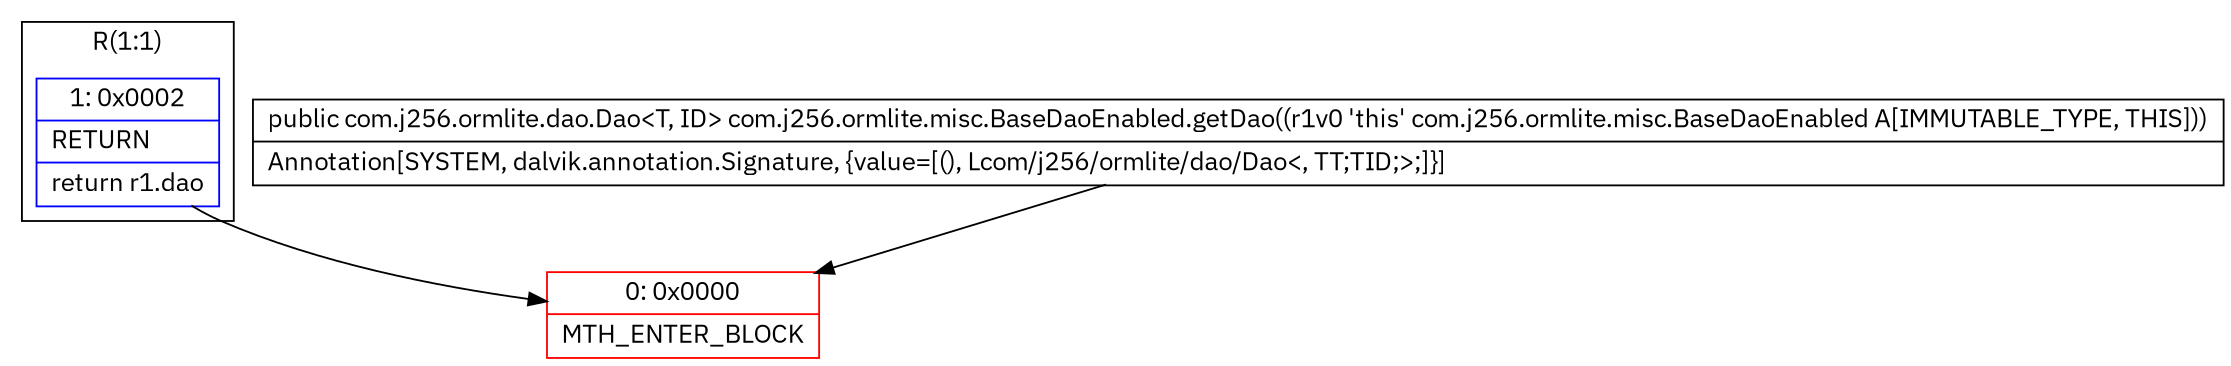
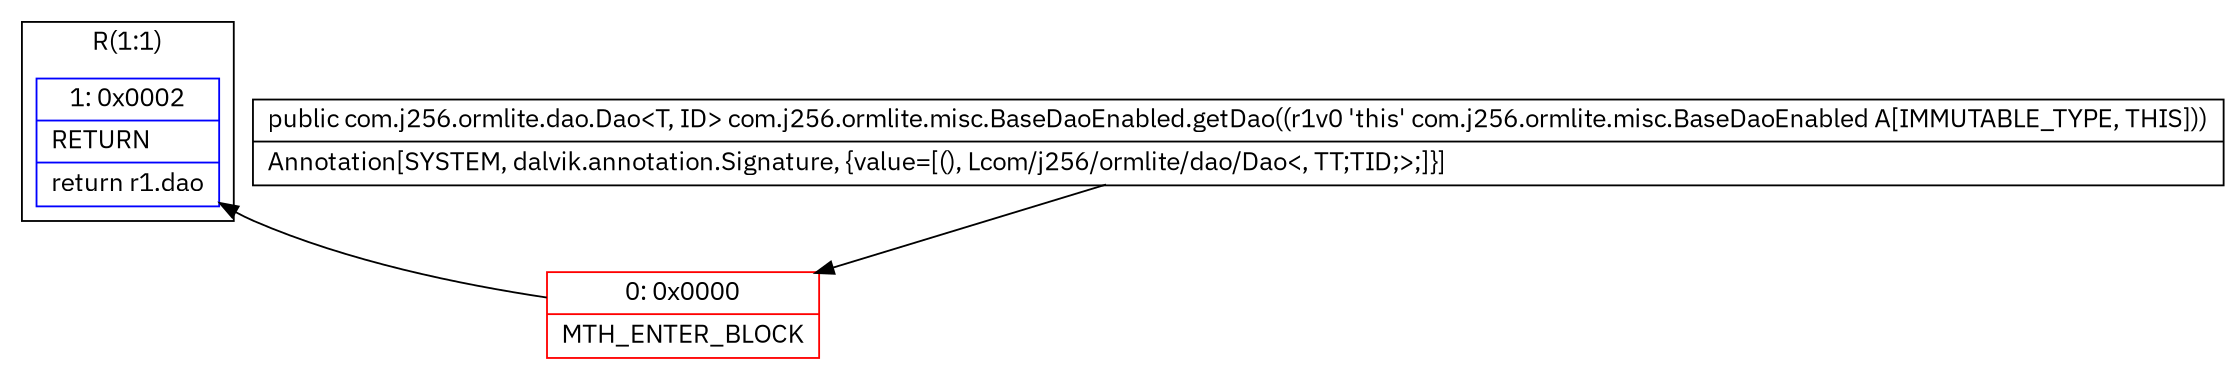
edge "1: 0x0002" -> "0: 0x0000": reversed
